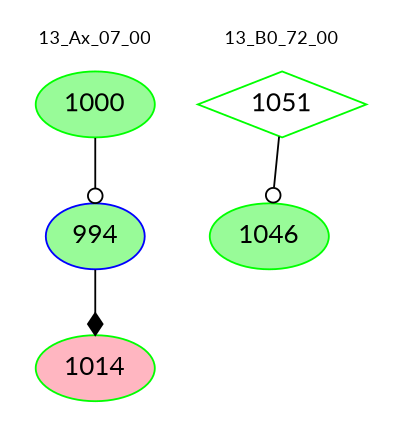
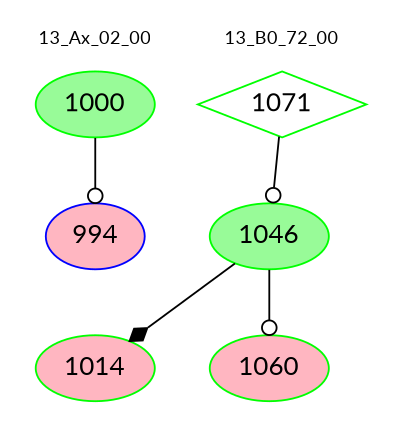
cluster "13_Ax_07_00": label "13_Ax_07_00" -> "13_Ax_02_00"
node "1051": label "1051" -> "1071"
node "994": fillcolor palegreen -> lightpink
edge "994" -> "1014": now "1046" -> "1014"
node "1060": added
